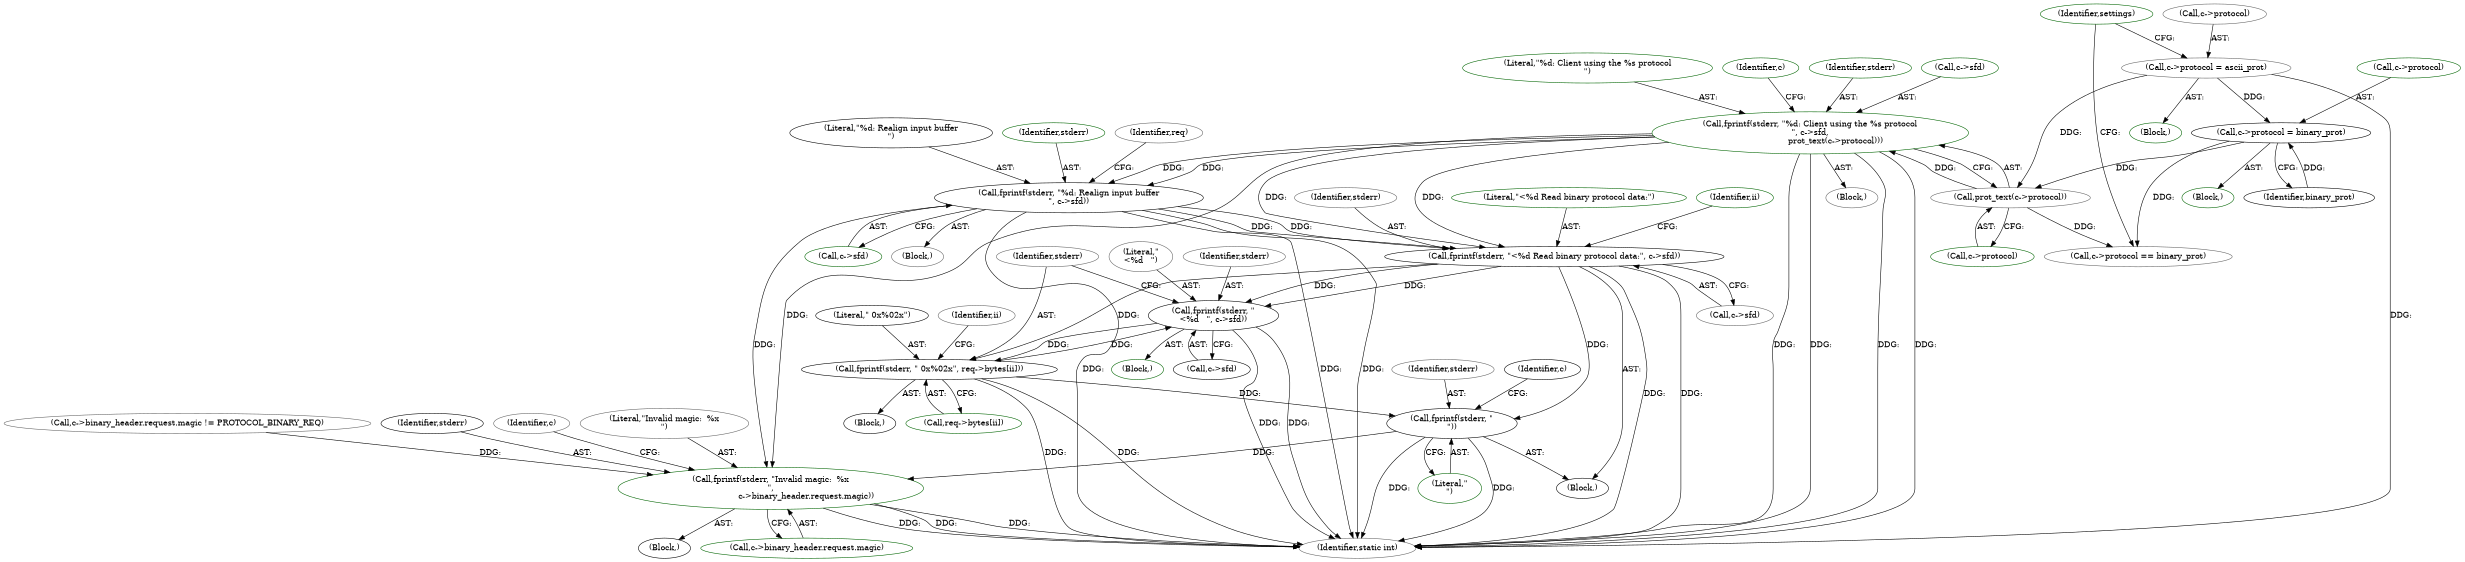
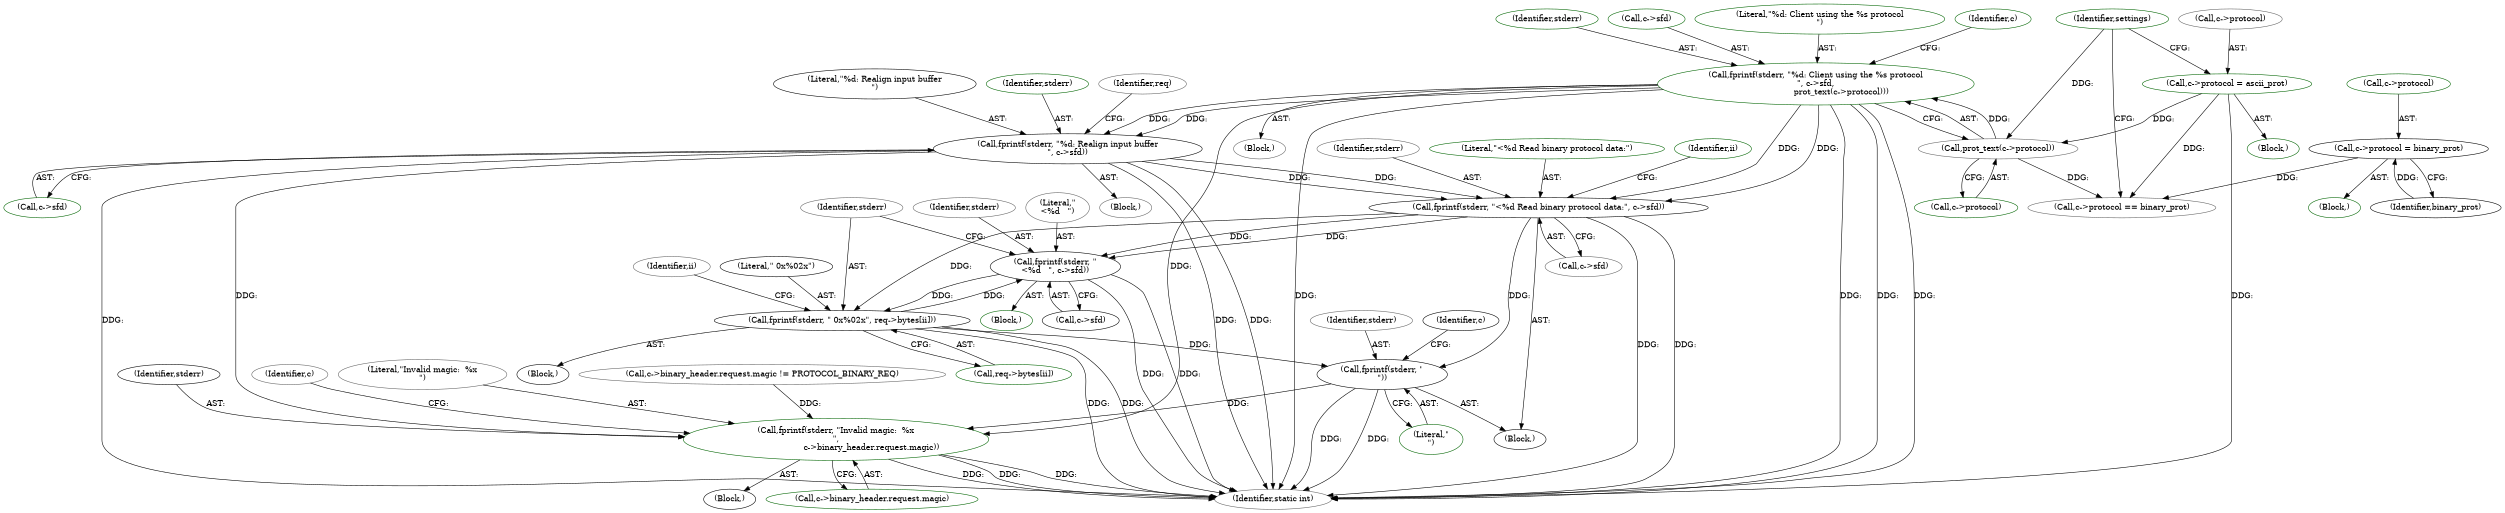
node "(Call,c->protocol = ascii_prot)": color gray40 -> darkgreen
edge "(Call,c->protocol = ascii_prot)" -> "(Call,c->protocol = binary_prot)": now "(Call,c->protocol = ascii_prot)" -> "(Call,c->protocol == binary_prot)"
edge "(Call,c->protocol = binary_prot)" -> "(Call,prot_text(c->protocol))": now "(Identifier,settings)" -> "(Call,prot_text(c->protocol))"
